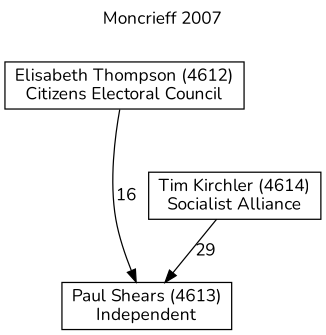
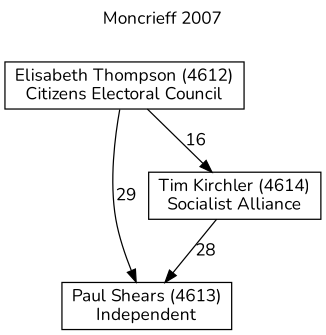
edge "Elisabeth Thompson (4612) Citizens Electoral Council" -> "Tim Kirchler (4614) Socialist Alliance": added, label "16"
edge "Elisabeth Thompson (4612) Citizens Electoral Council" -> "Paul Shears (4613) Independent": label "16" -> "29"
edge "Tim Kirchler (4614) Socialist Alliance" -> "Paul Shears (4613) Independent": label "29" -> "28"
